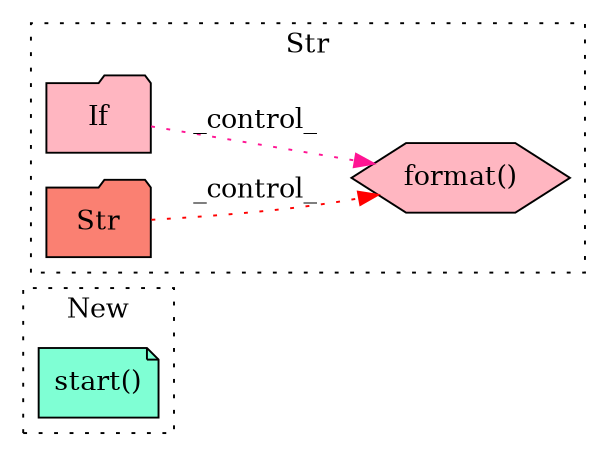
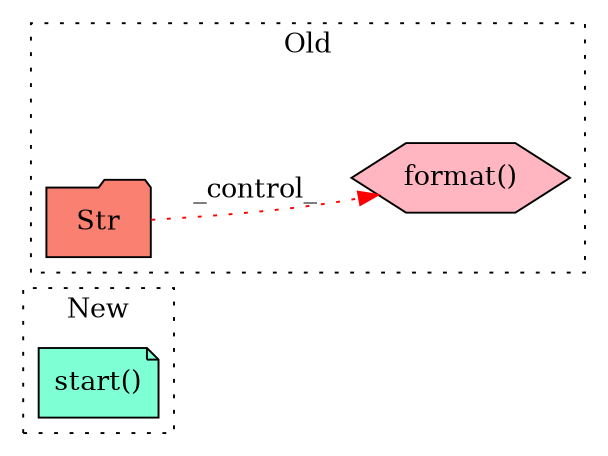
cluster "Str": label "Str" -> "Old"
node "If": removed
